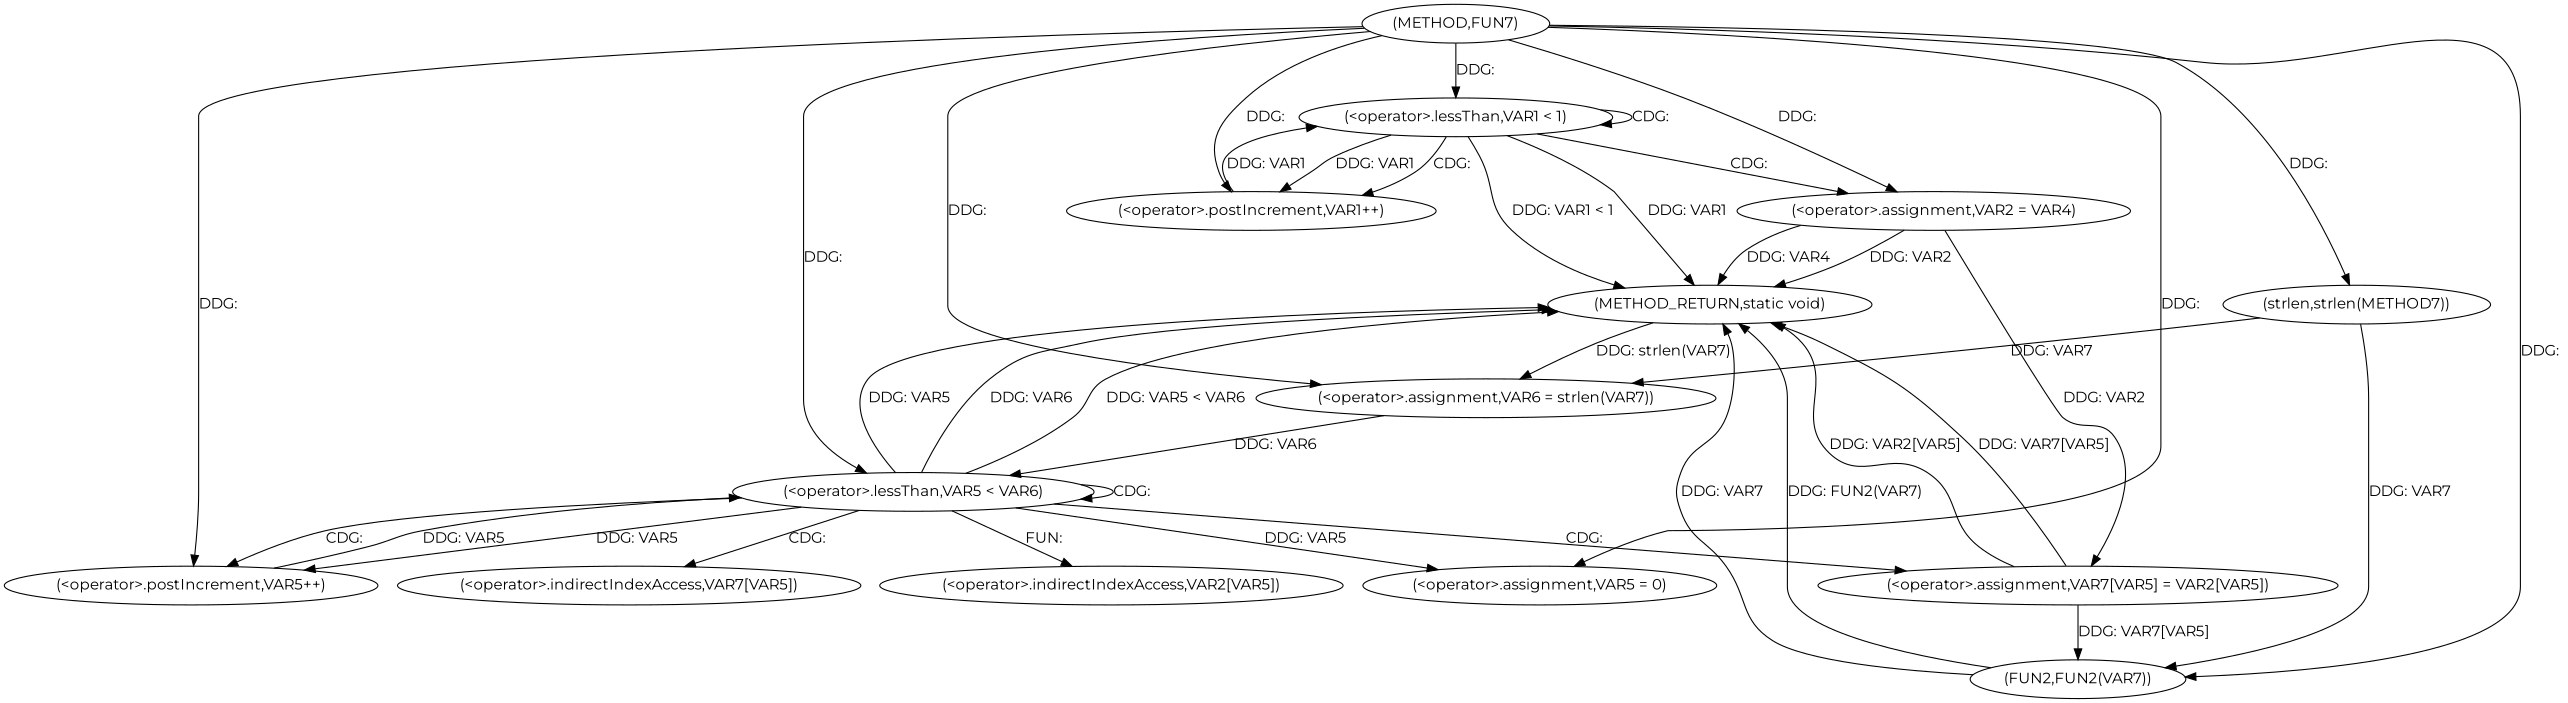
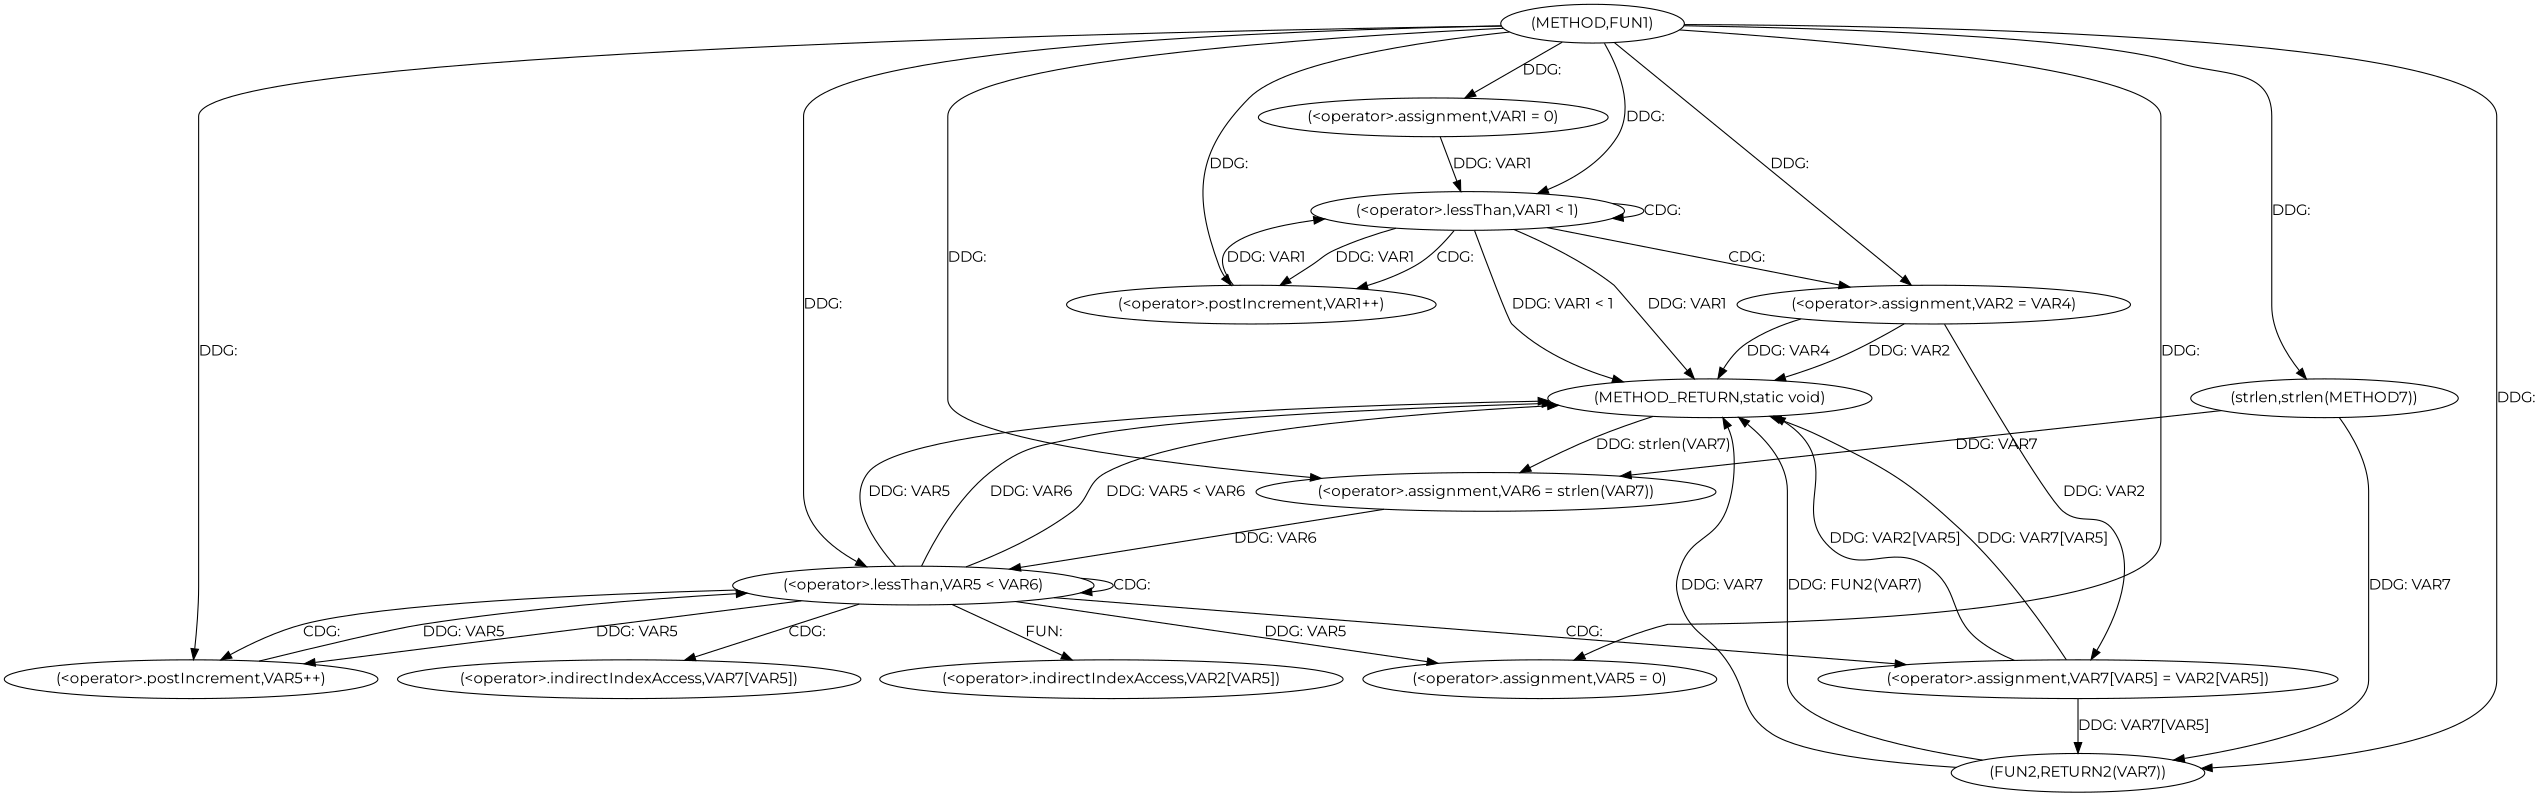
node "(METHOD,FUN7)": label "(METHOD,FUN7)" -> "(METHOD,FUN1)"
node "(<operator>.assignment,VAR1 = 0)": added
node "(FUN2,FUN2(VAR7))": label "(FUN2,FUN2(VAR7))" -> "(FUN2,RETURN2(VAR7))"
